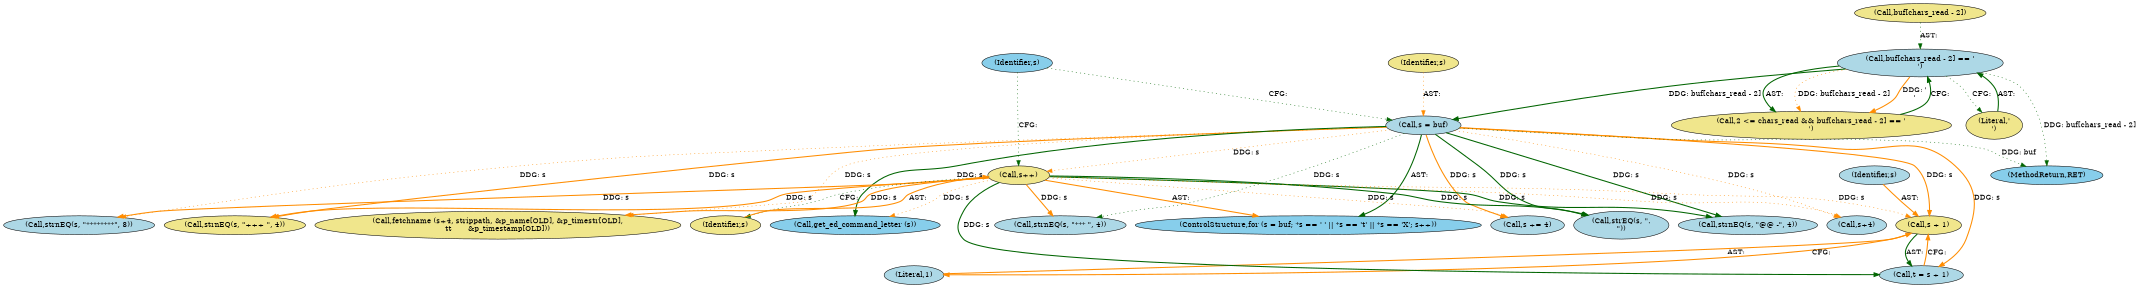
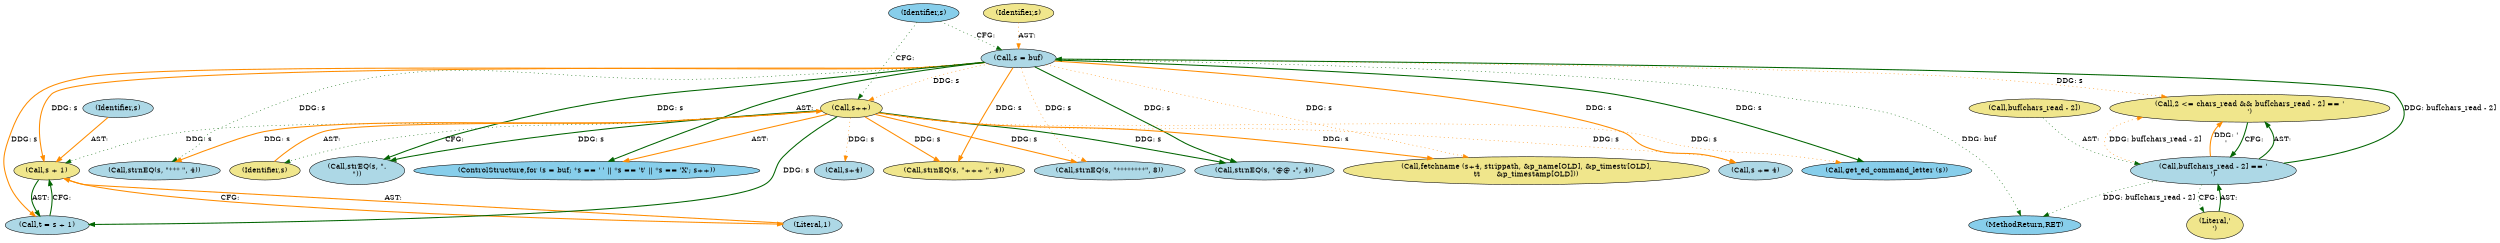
edge "(Call,s = buf)" -> "(Call,s+4)": now "(Call,s = buf)" -> "(Call,2 <= chars_read && buf[chars_read - 2] == ' ')"
edge "(Call,s++)" -> "(Call,s + 1)": color darkorange -> darkgreen
edge "(Call,t = s + 1)" -> "(Call,s + 1)": color darkorange -> darkgreen
